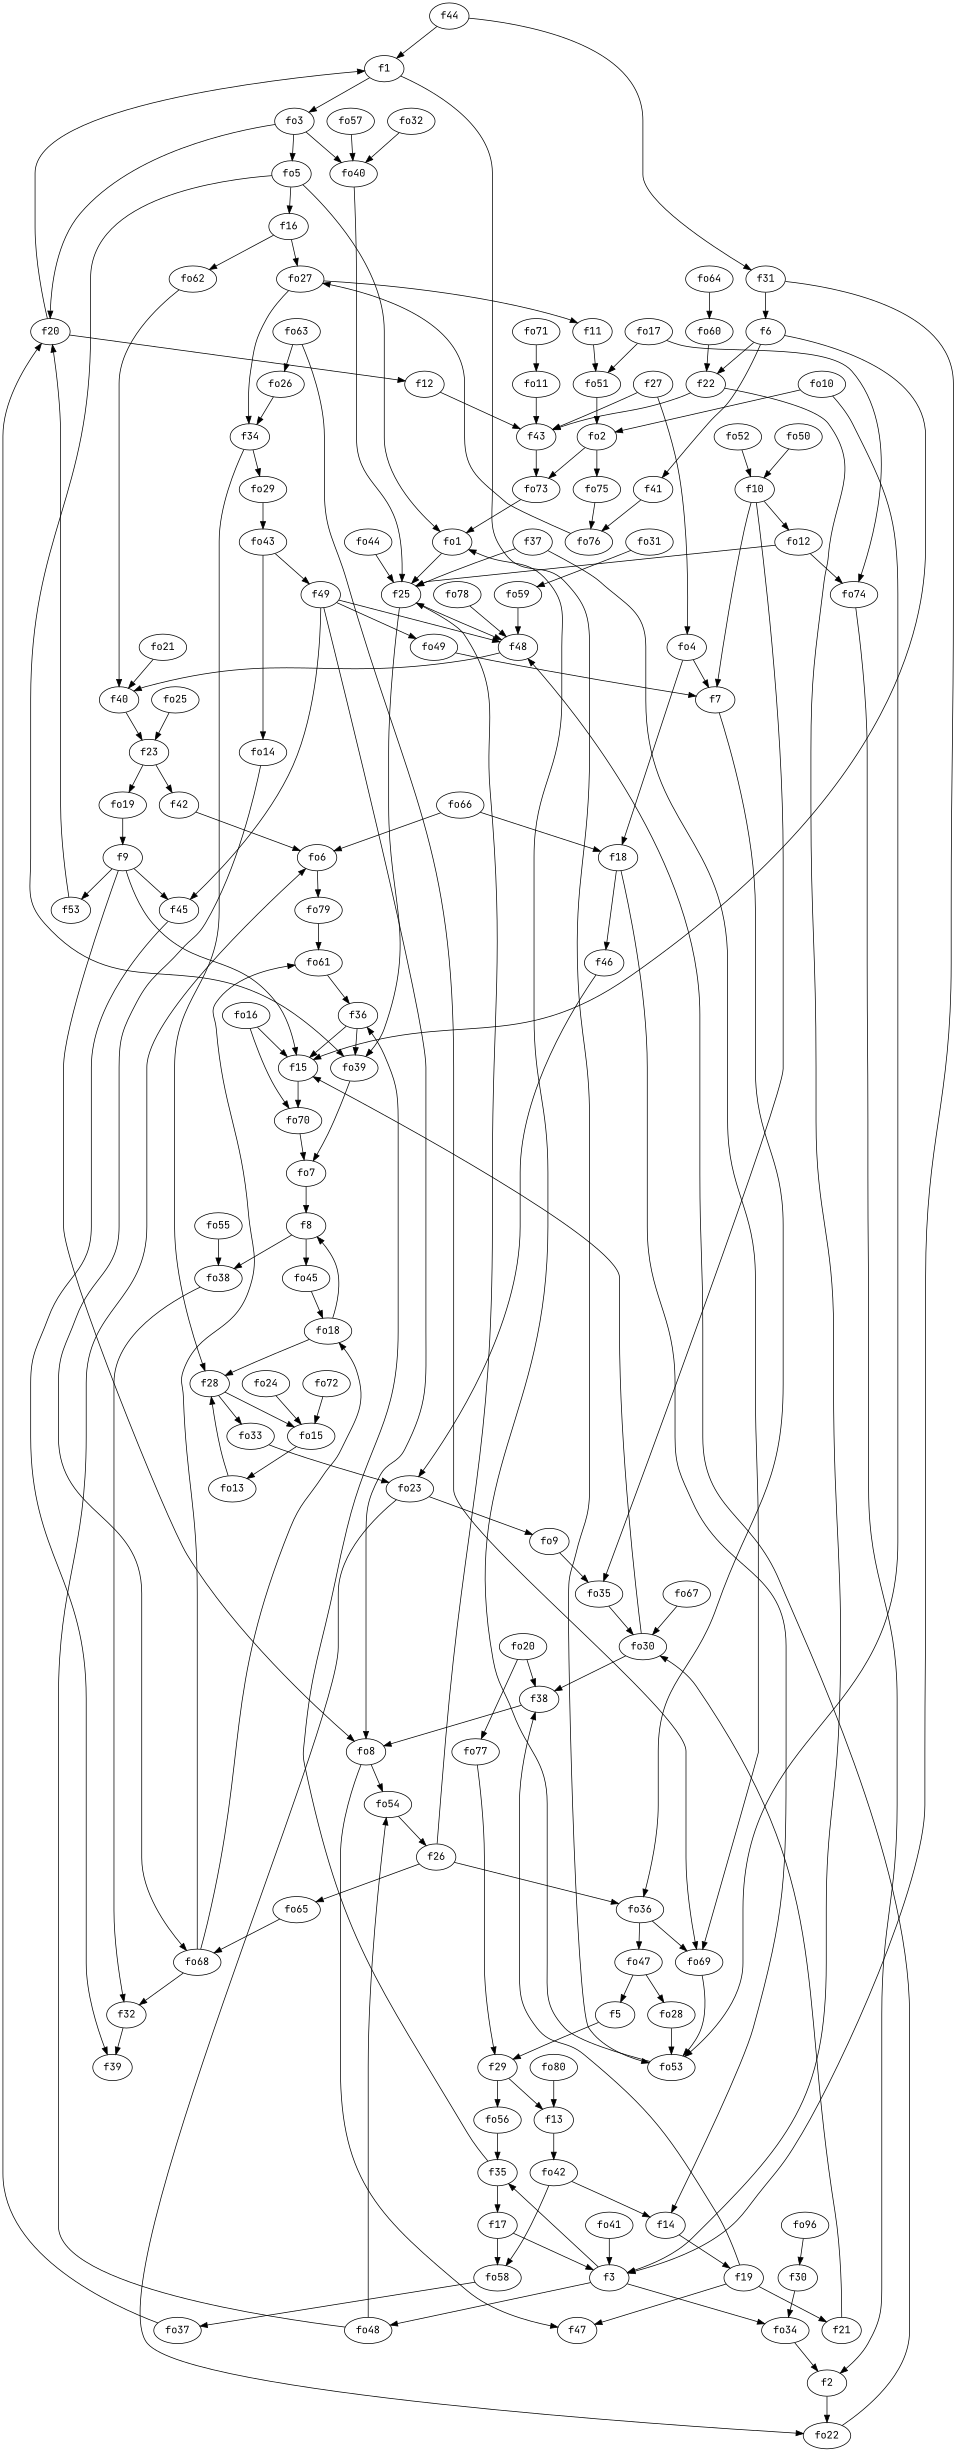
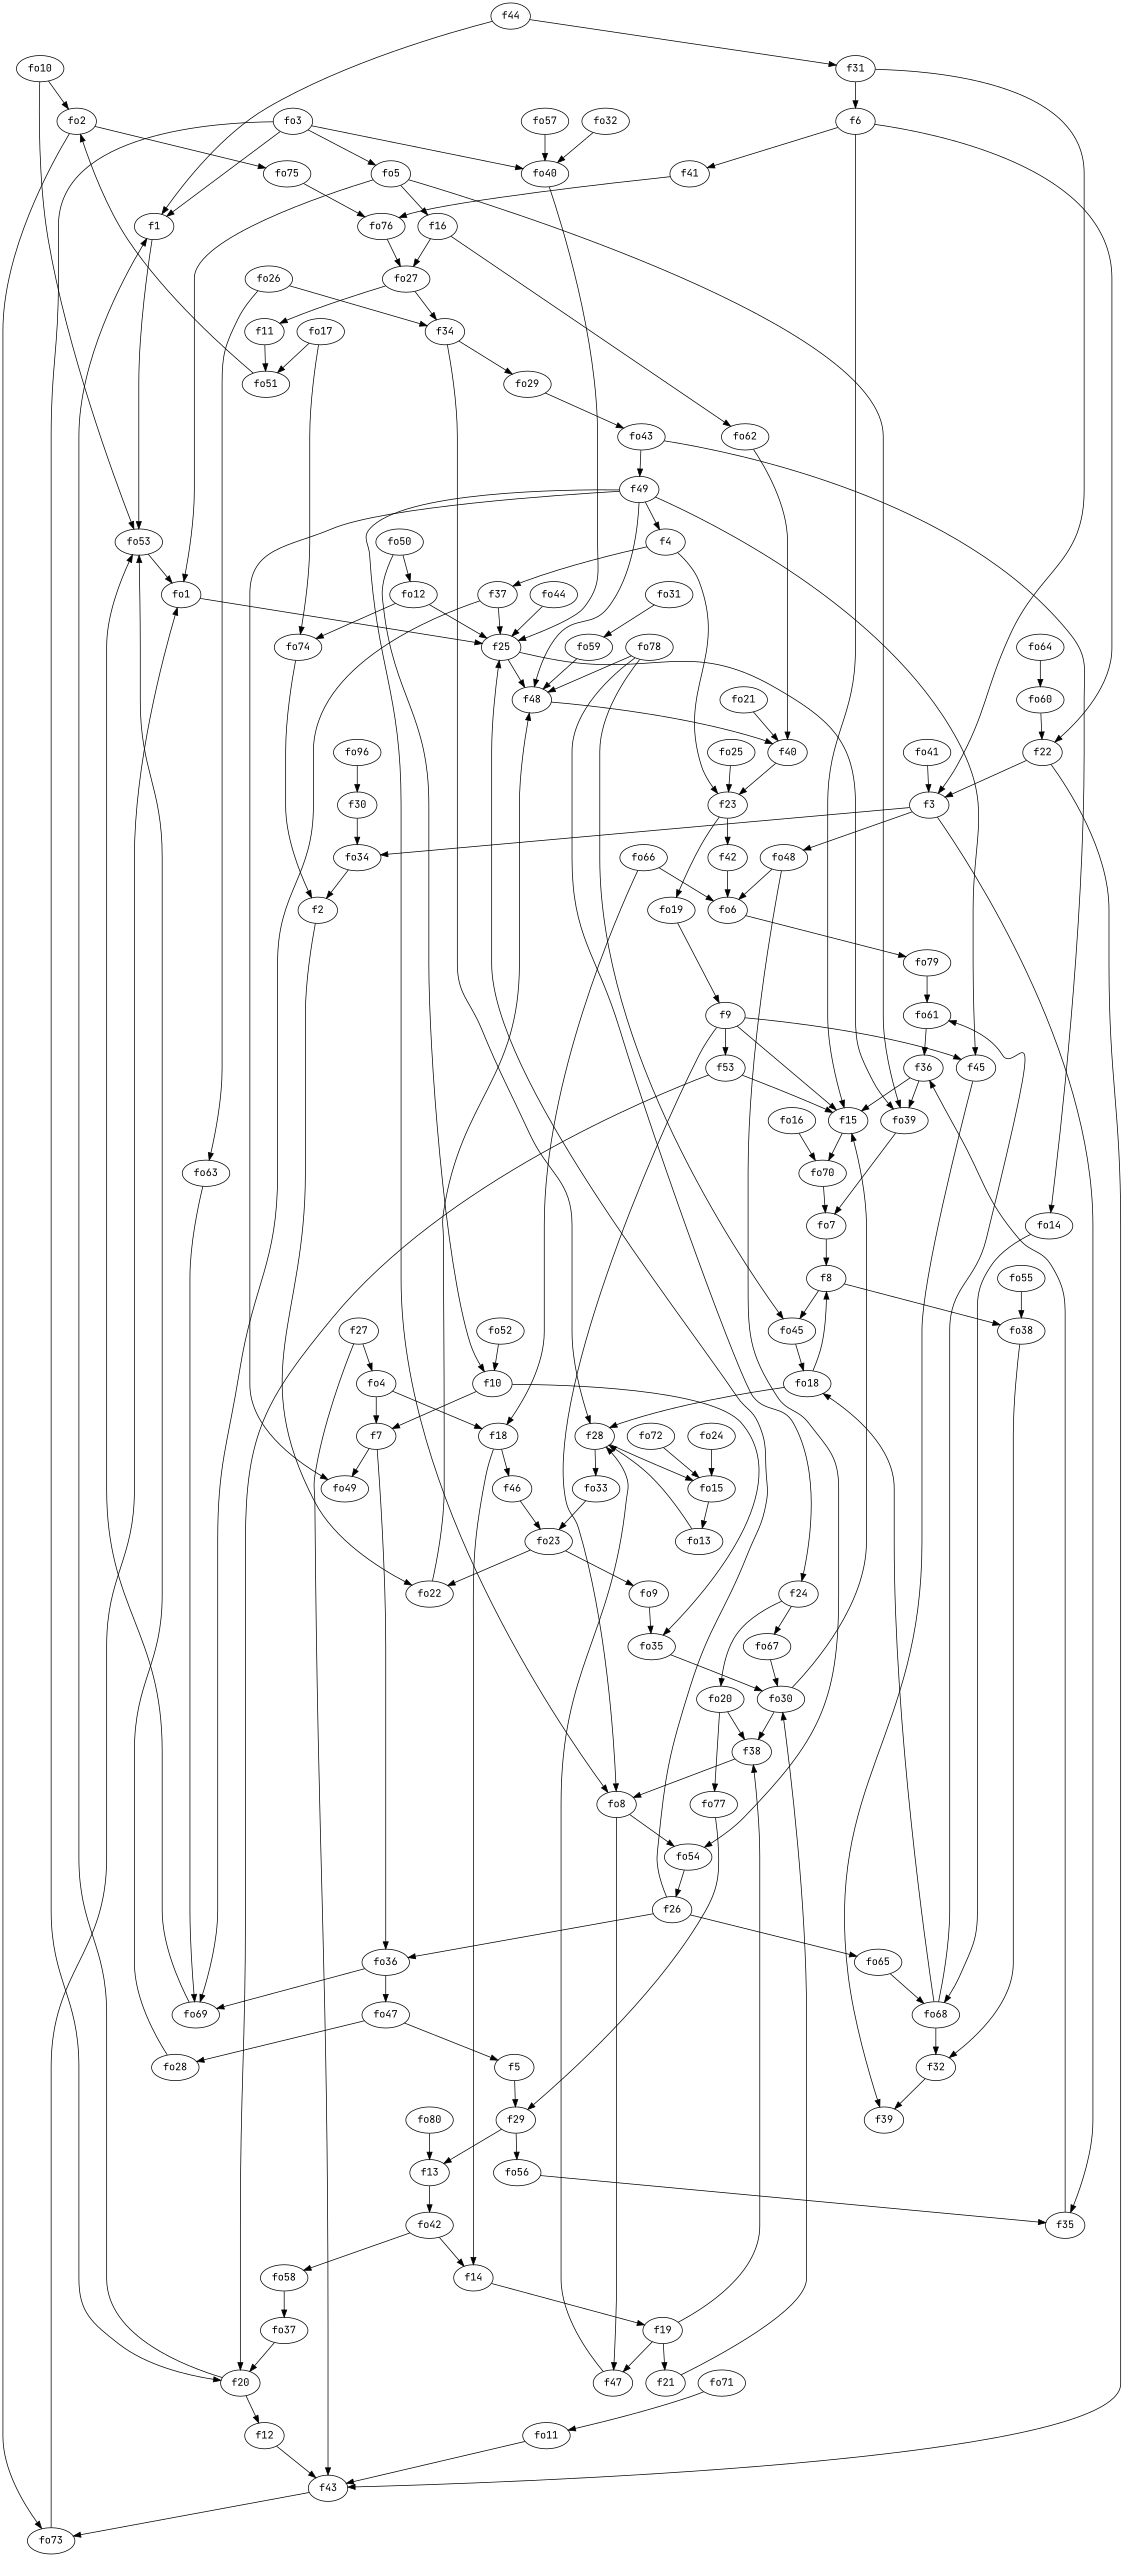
edge "f1" -> "fo3": reversed
edge "fo63" -> "fo26": reversed
edge "f10" -> "fo12": now "fo50" -> "fo12"
node "f4": added
edge "fo49" -> "f7": reversed
edge "fo78" -> "fo45": added
edge "fo16" -> "f15": now "f53" -> "f15"
node "f24": added
edge "f47" -> "f28": added
node "f17": removed
